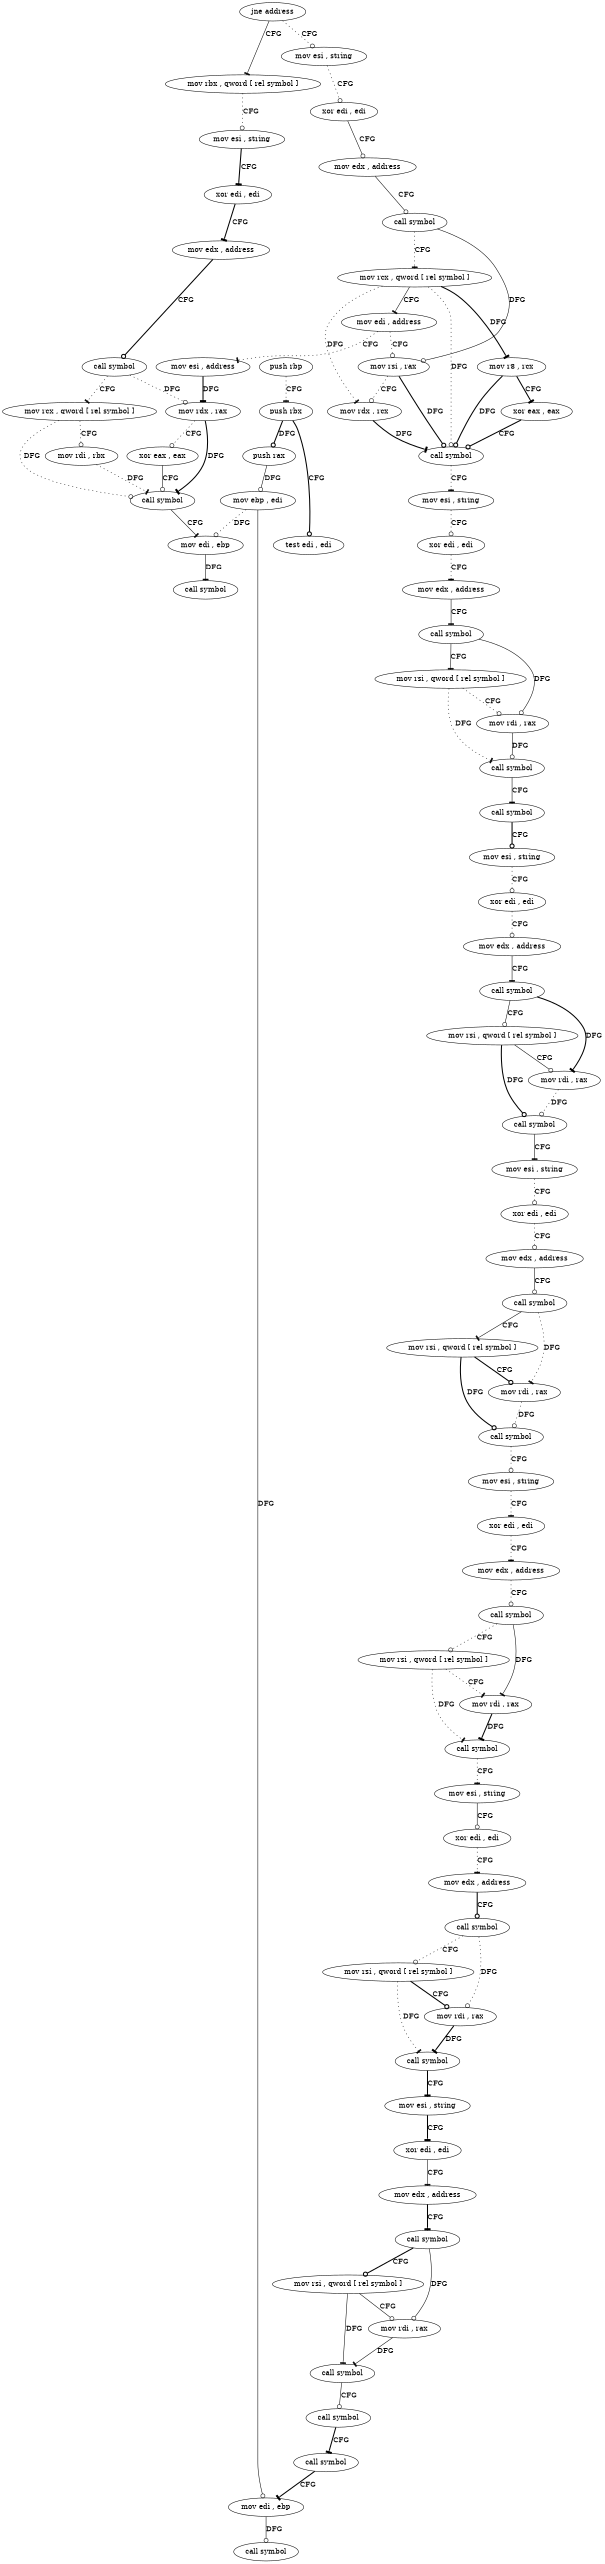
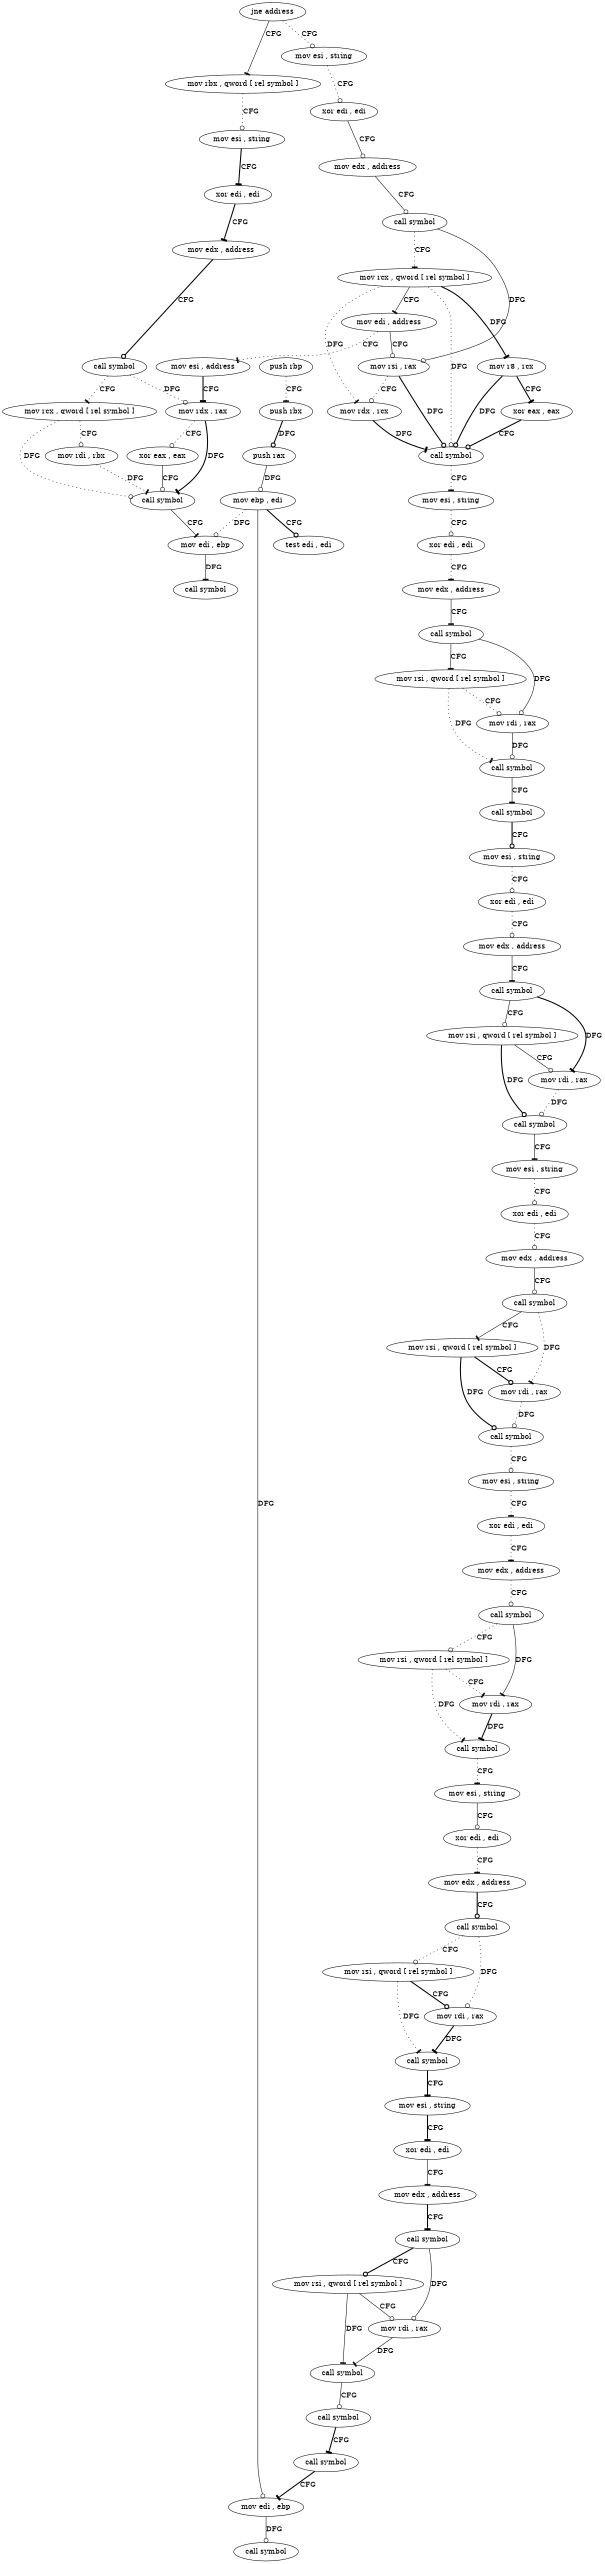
edge "mov edi , address" -> "mov rsi , rax": style dotted -> solid
edge "mov esi , address" -> "mov rdx , rax": label "DFG" -> "CFG"
edge "push rbx" -> "test edi , edi": now "mov ebp , edi" -> "test edi , edi"
